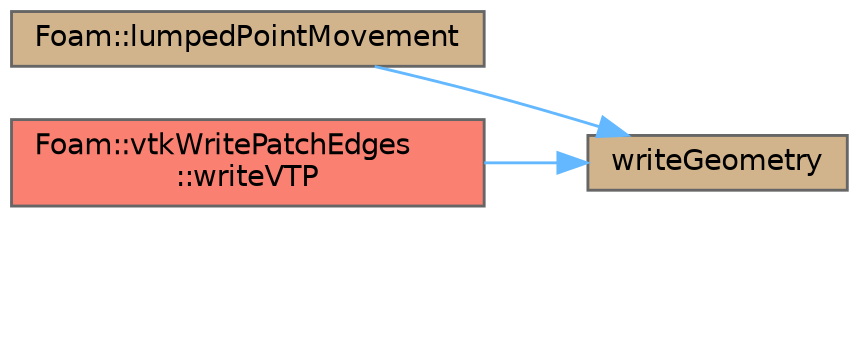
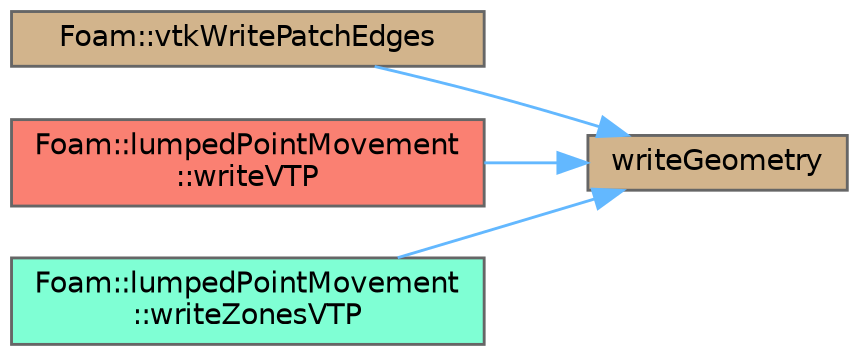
node "Foam::lumpedPointMovement": label "Foam::lumpedPointMovement" -> "Foam::vtkWritePatchEdges"
node "Foam::vtkWritePatchEdges ::writeVTP": label "Foam::vtkWritePatchEdges ::writeVTP" -> "Foam::lumpedPointMovement ::writeVTP"
node "Foam::lumpedPointMovement ::writeZonesVTP": added
